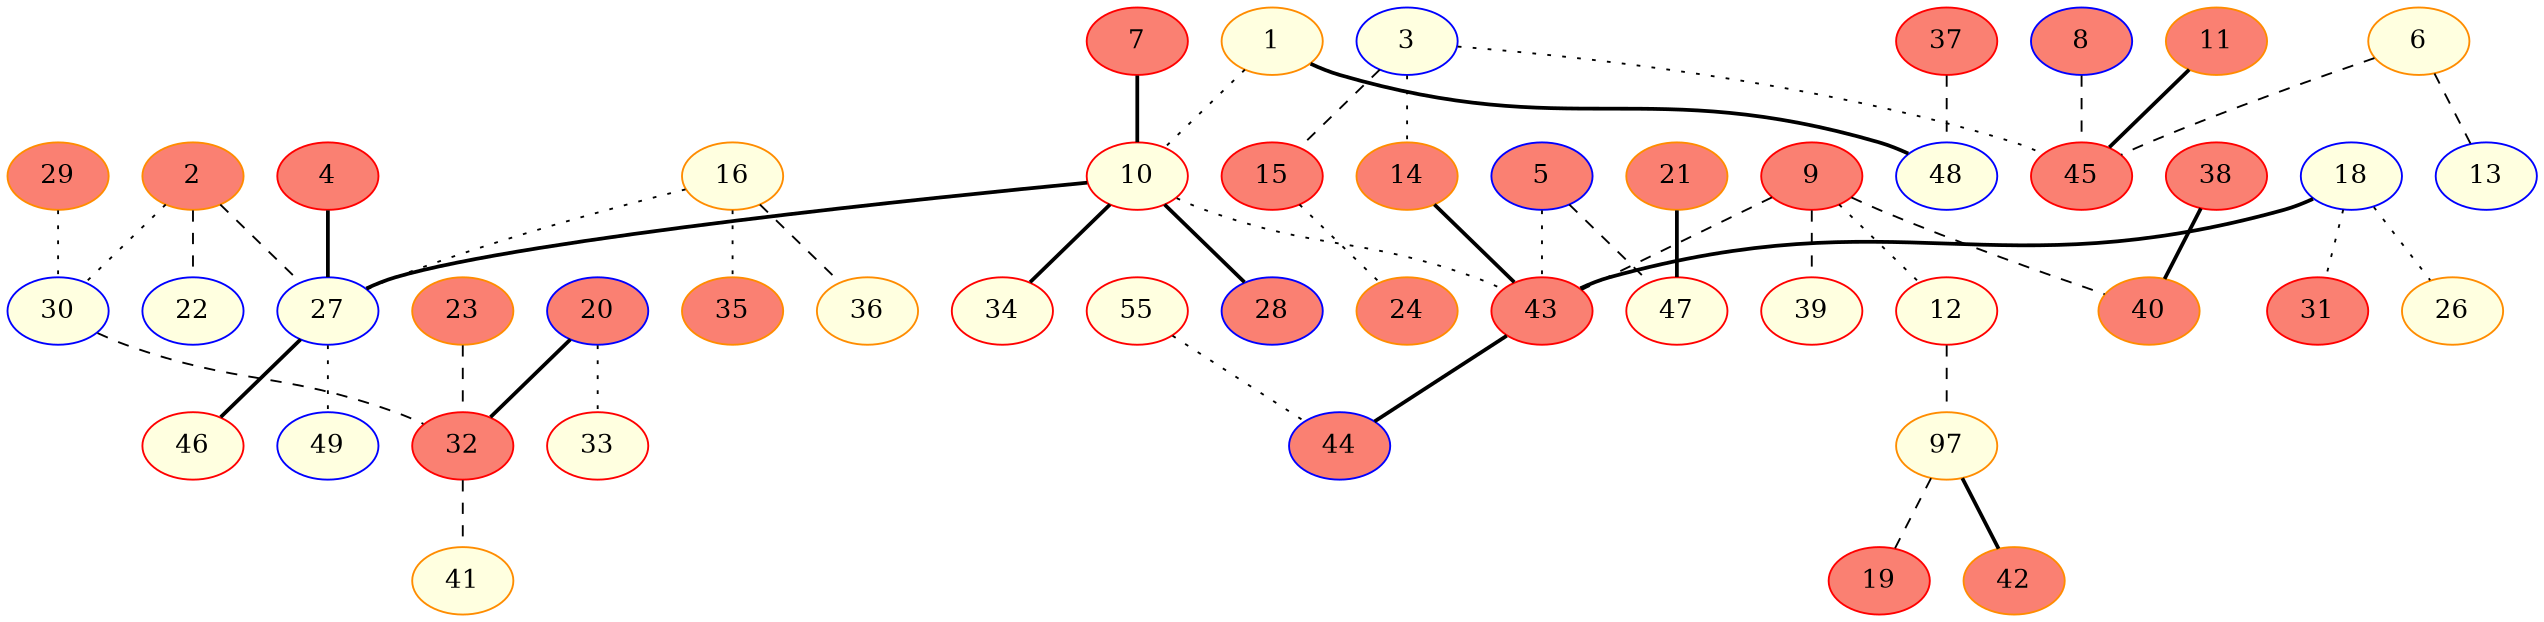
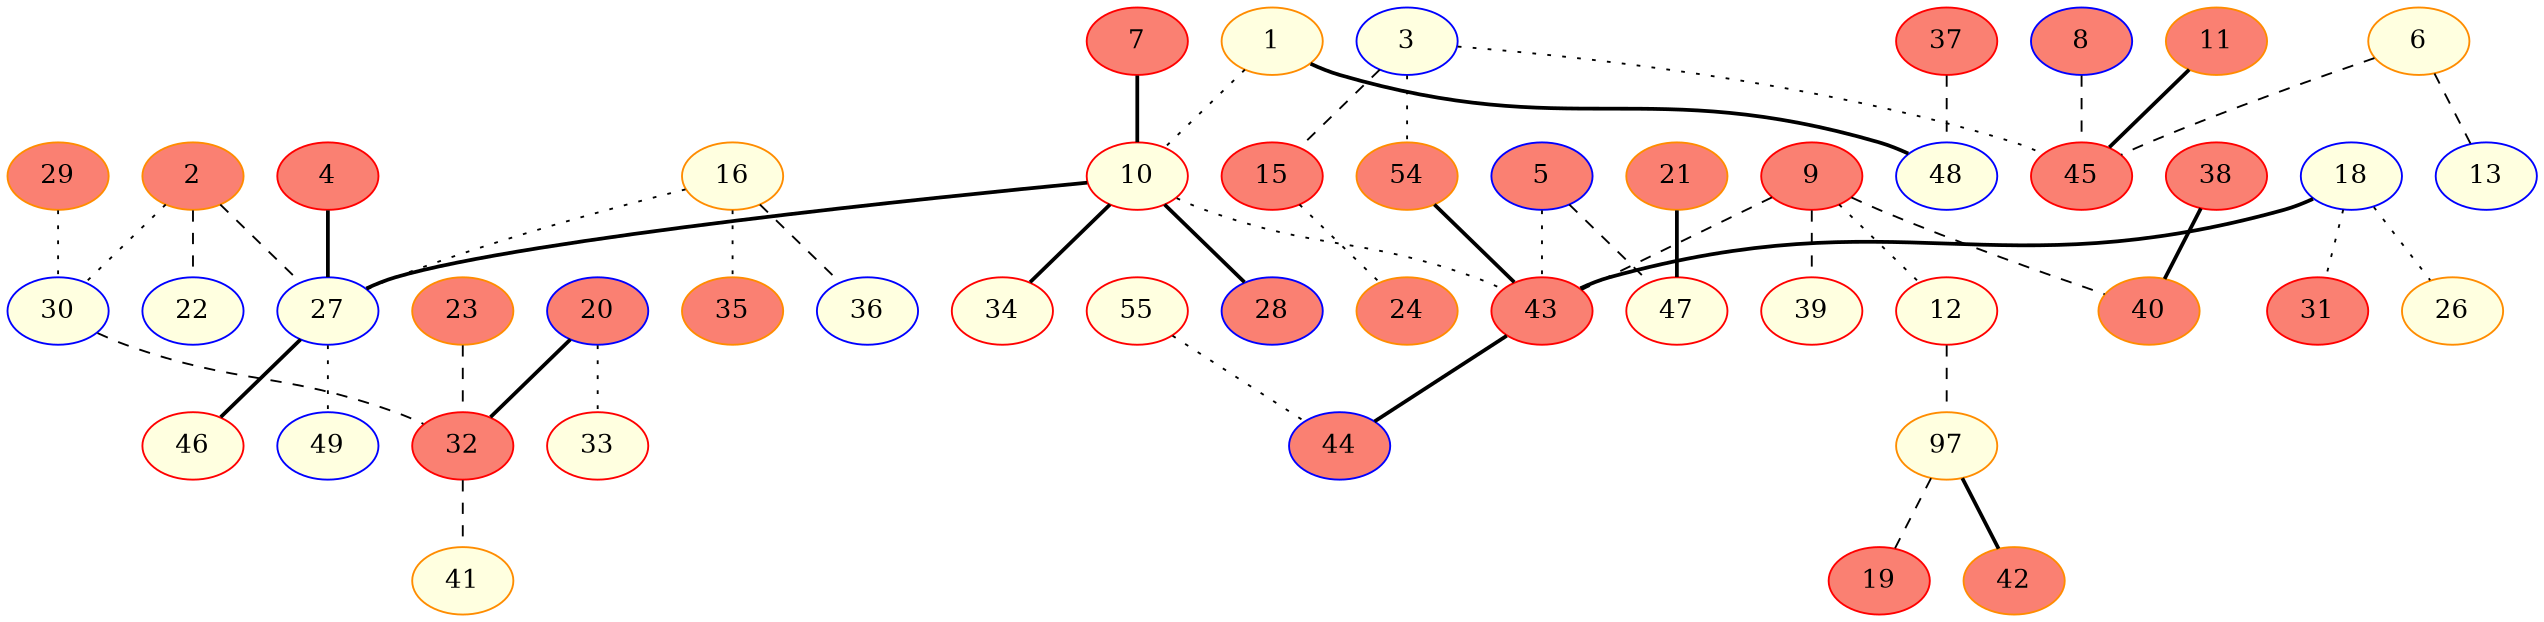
node "14": label "14" -> "54"
node "36": color darkorange -> blue
